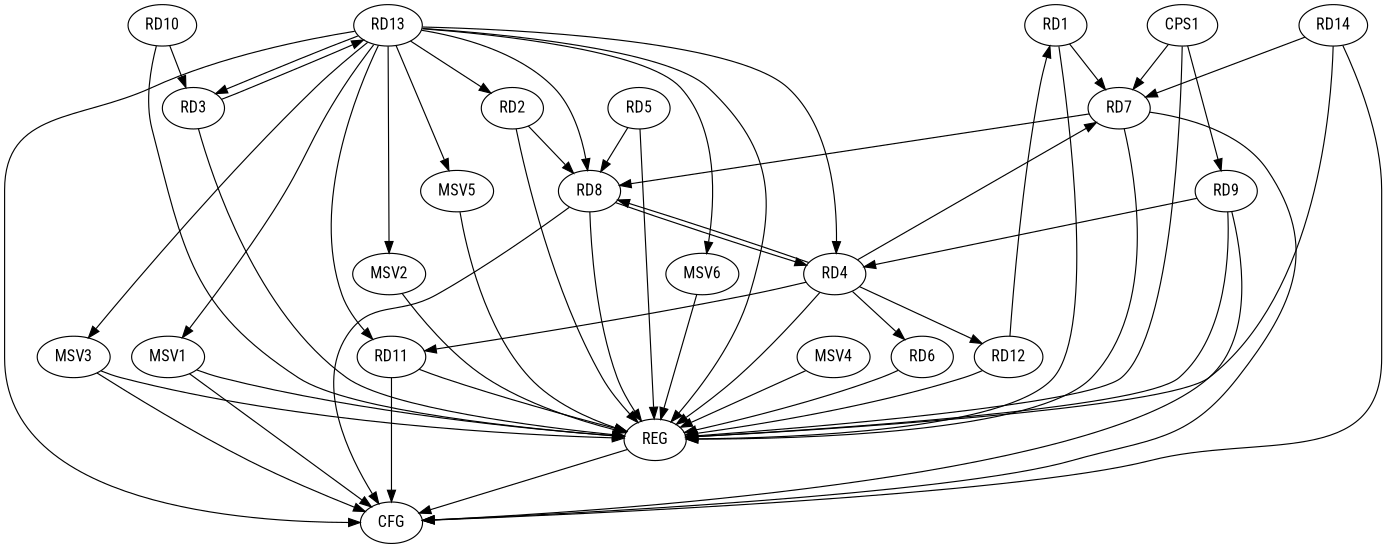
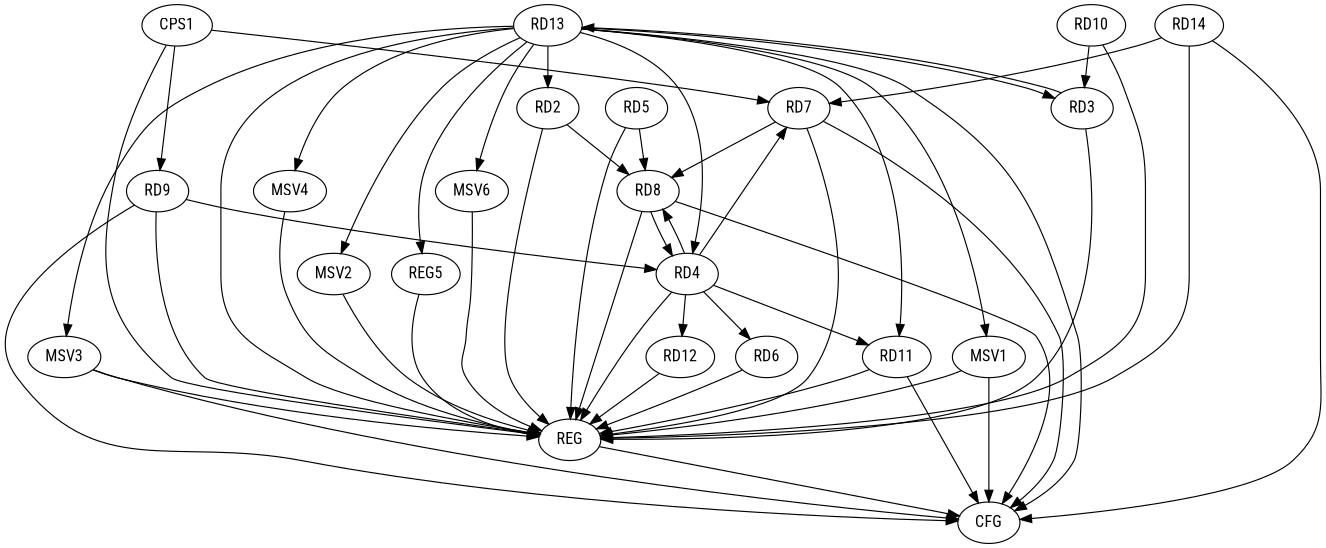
node "RD1": removed
edge "RD13" -> "RD8": now "RD13" -> "MSV4"
node "MSV5": label "MSV5" -> "REG5"
